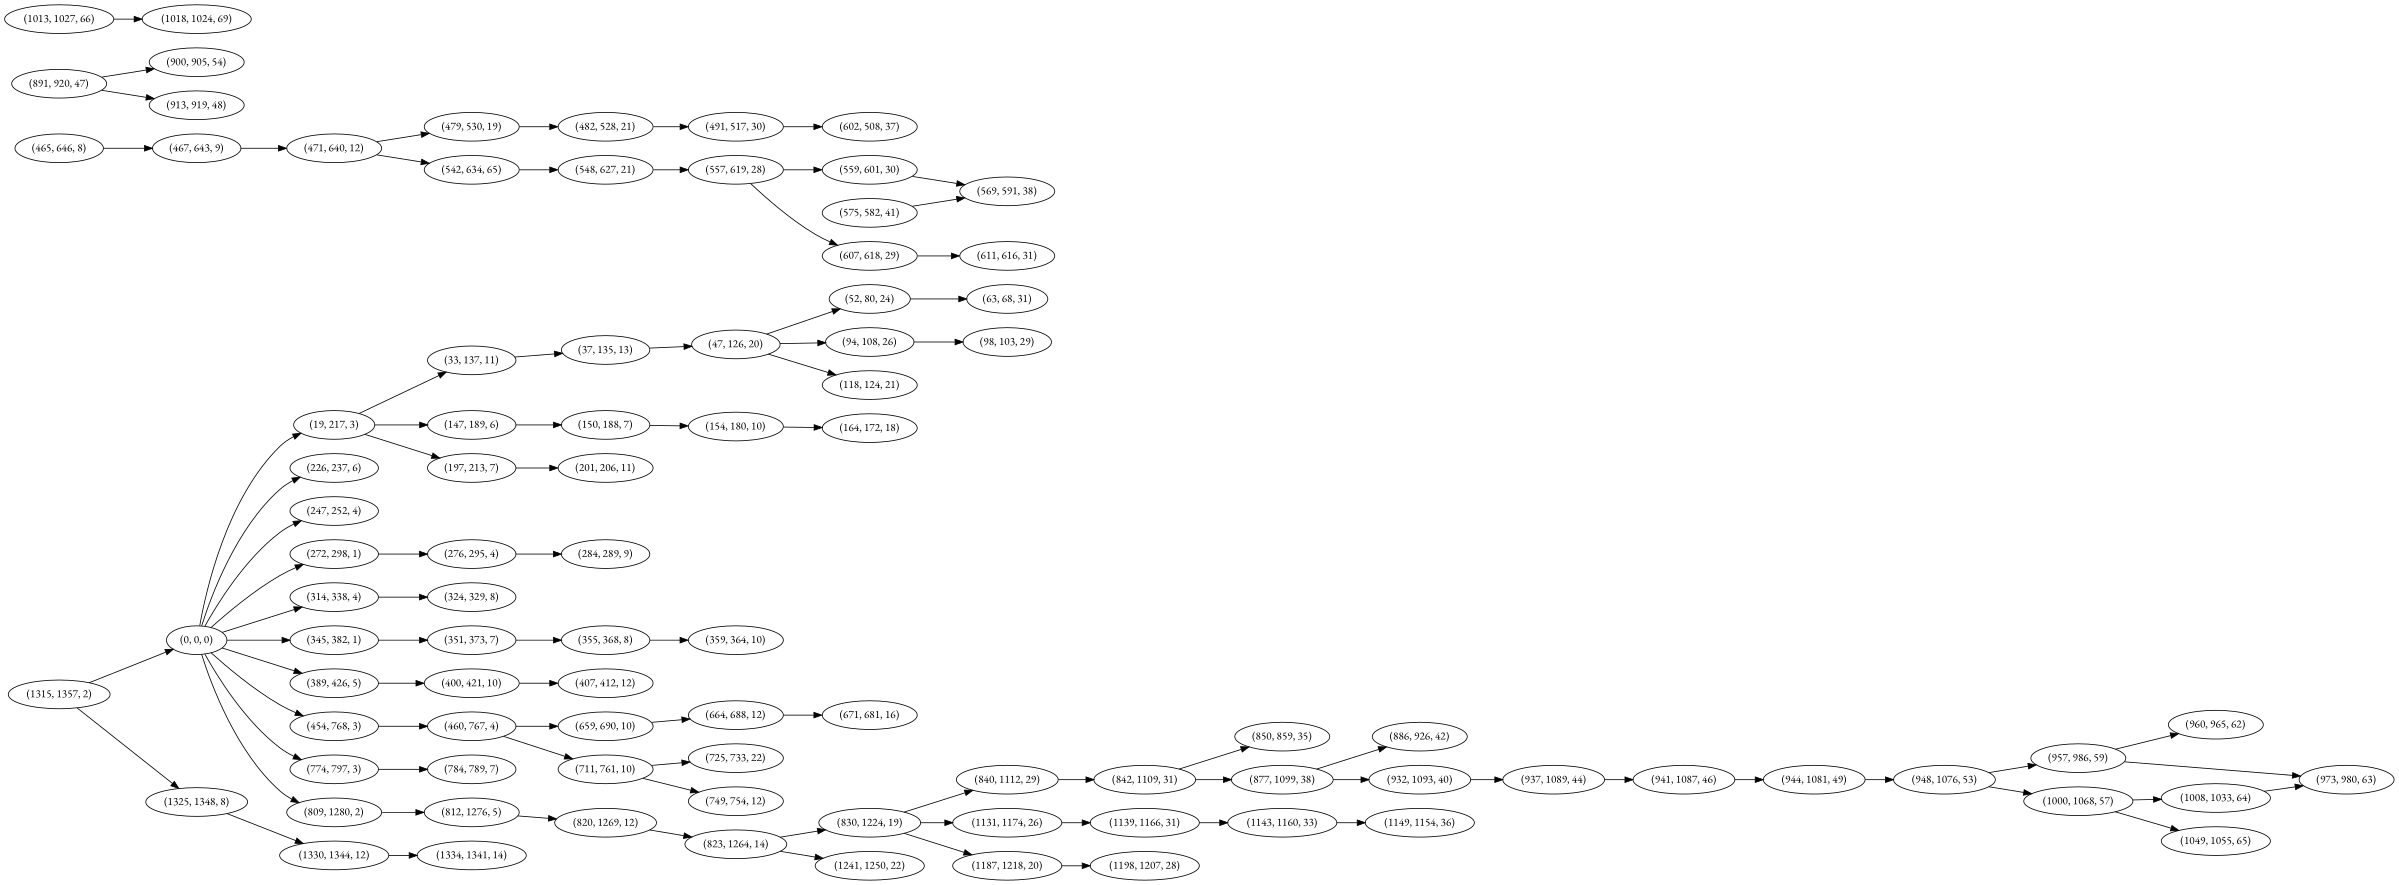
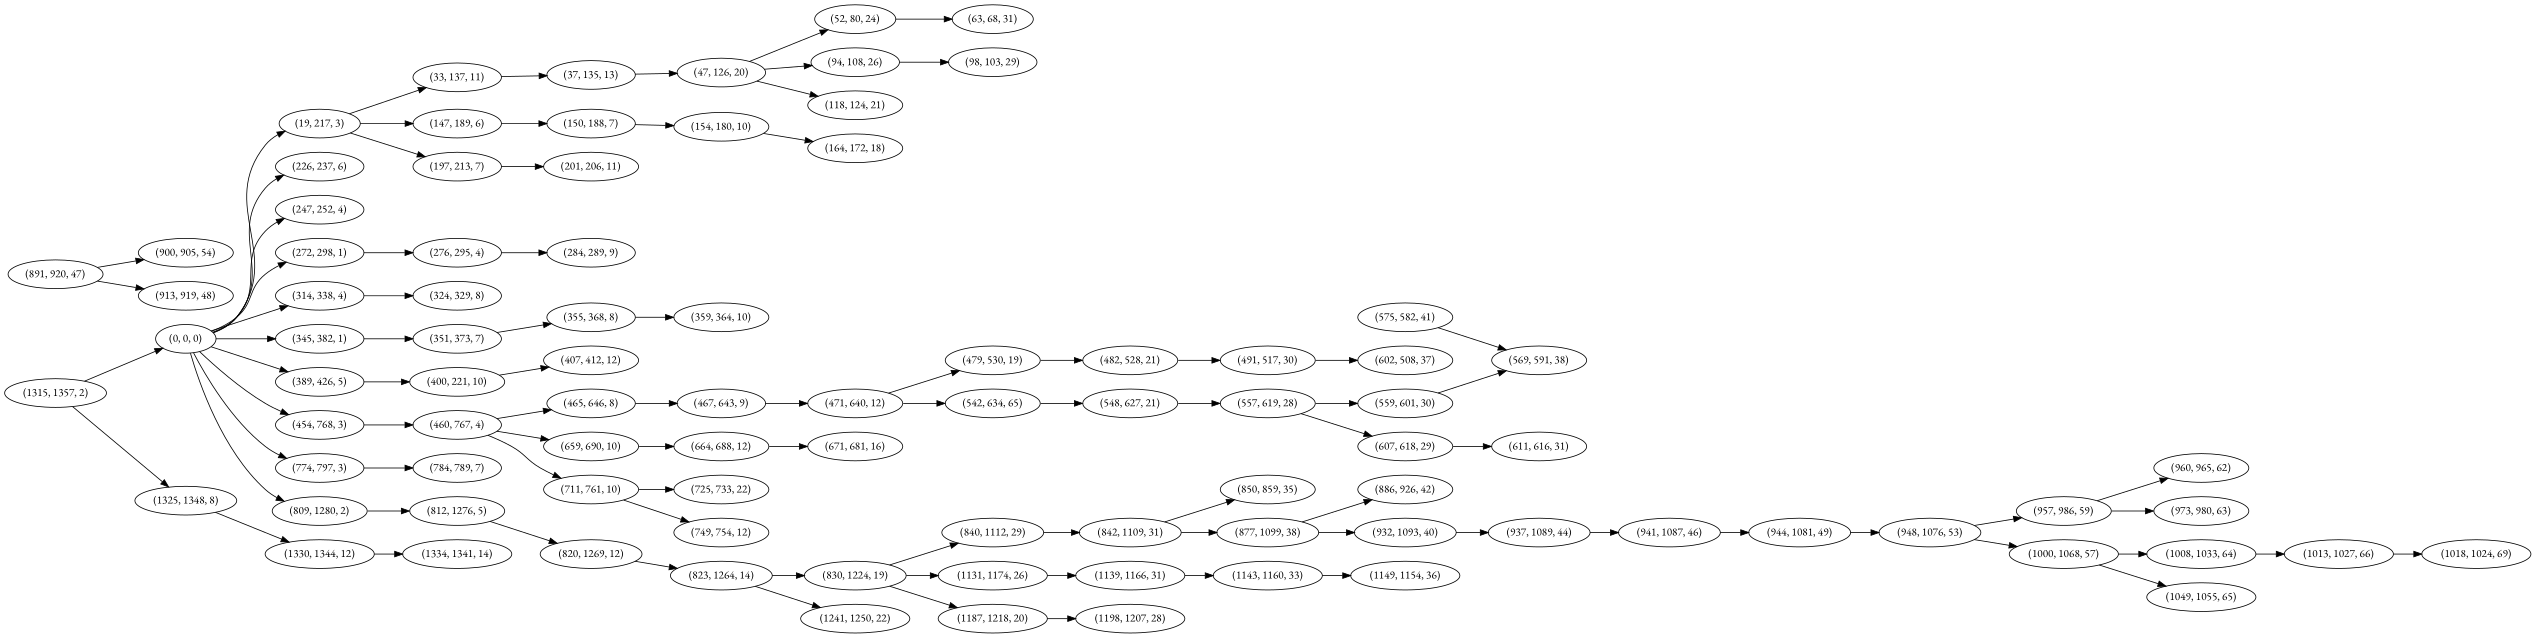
edge "(460, 767, 4)" -> "(465, 646, 8)": added
node "(400, 421, 10)": label "(400, 421, 10)" -> "(400, 221, 10)"
edge "(1008, 1033, 64)" -> "(973, 980, 63)": now "(1008, 1033, 64)" -> "(1013, 1027, 66)"
